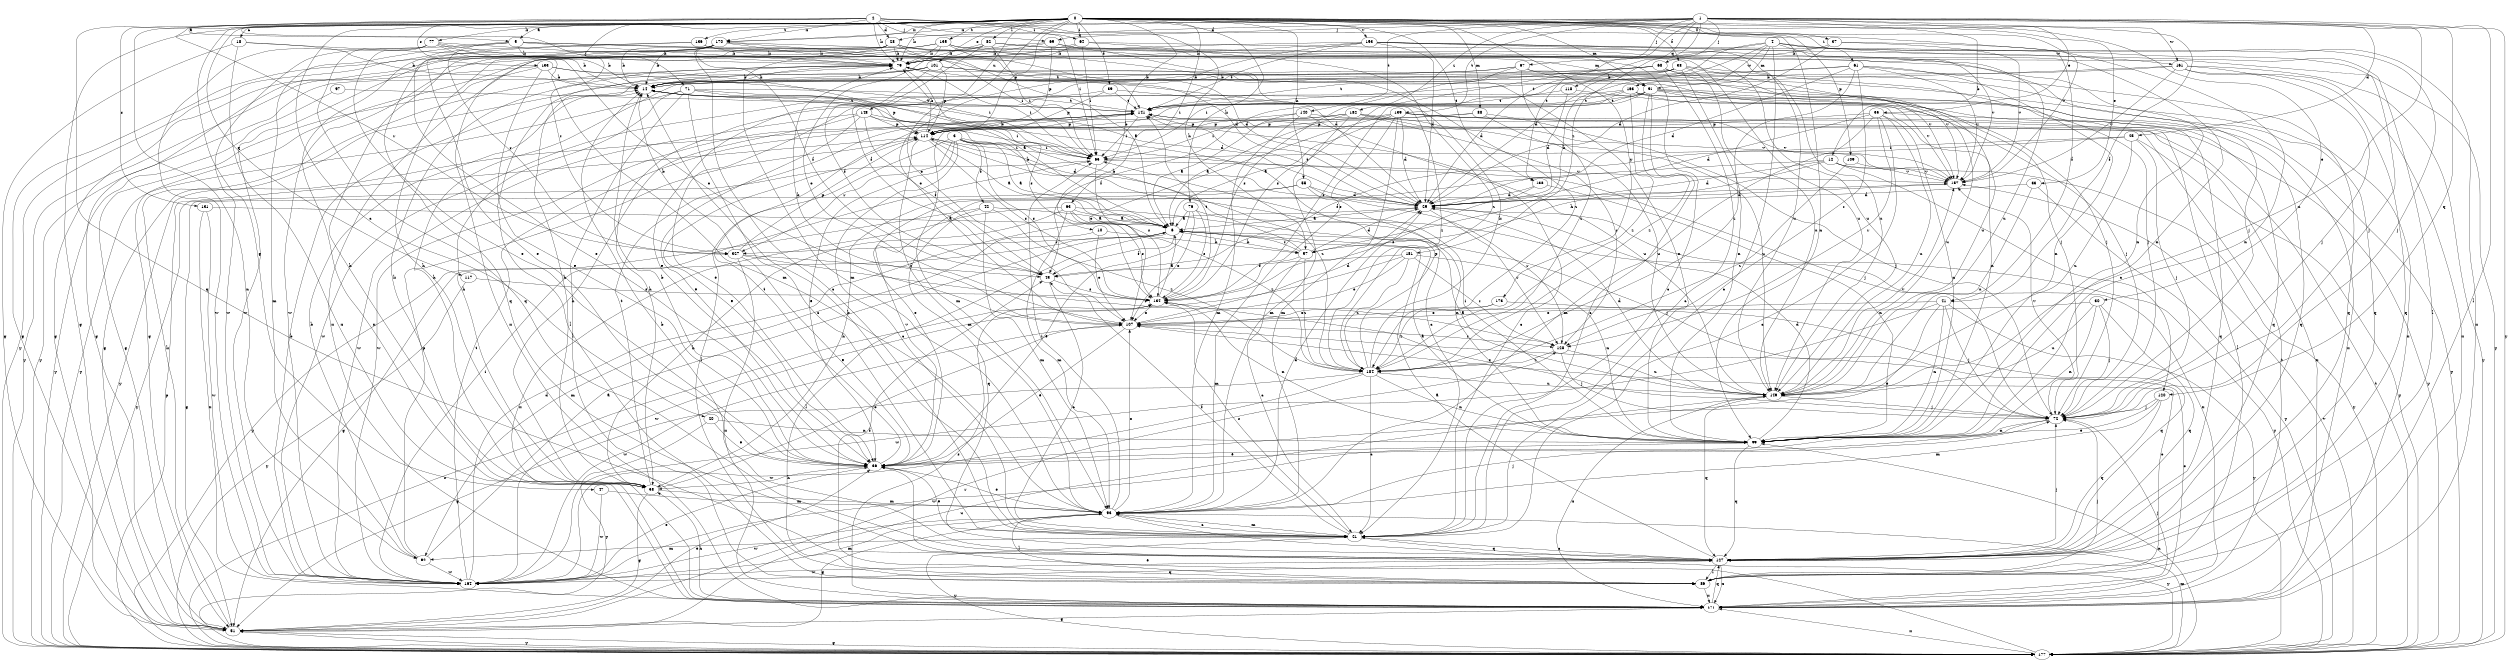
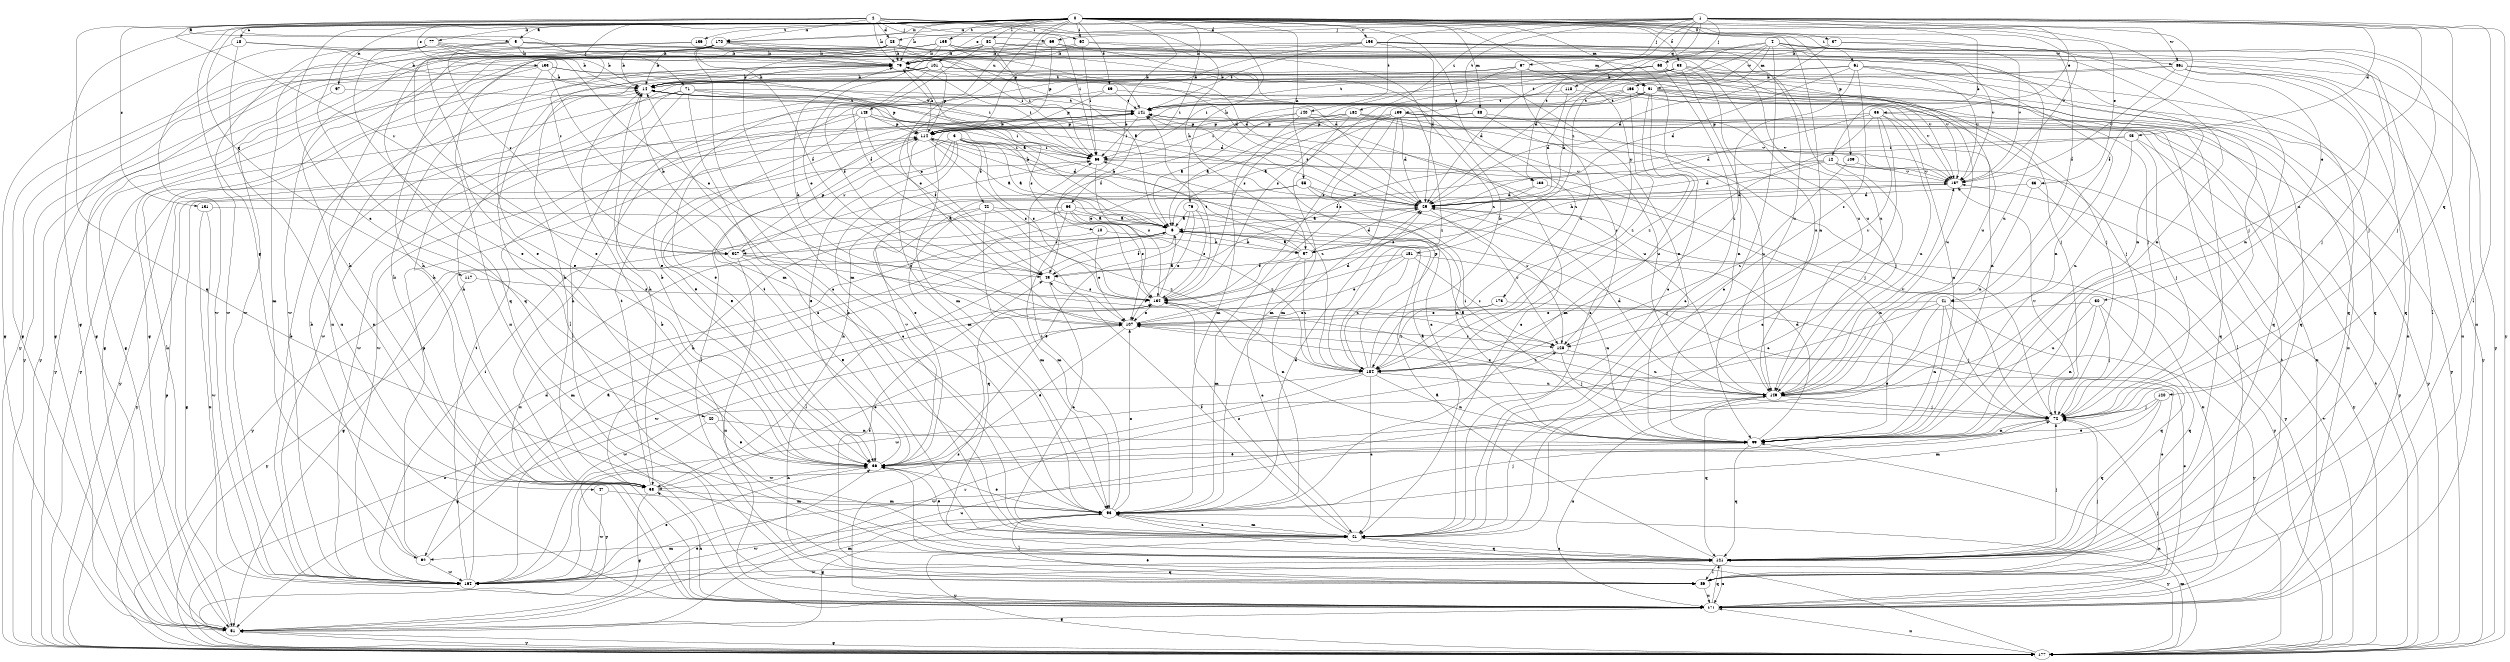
edge "0" -> "92": now "0" -> "97"
node "161": label "161" -> "861"
edge "57" -> "6": label "r" -> "a"
edge "12" -> "120": now "12" -> "21"
node "127": label "127" -> "121"
